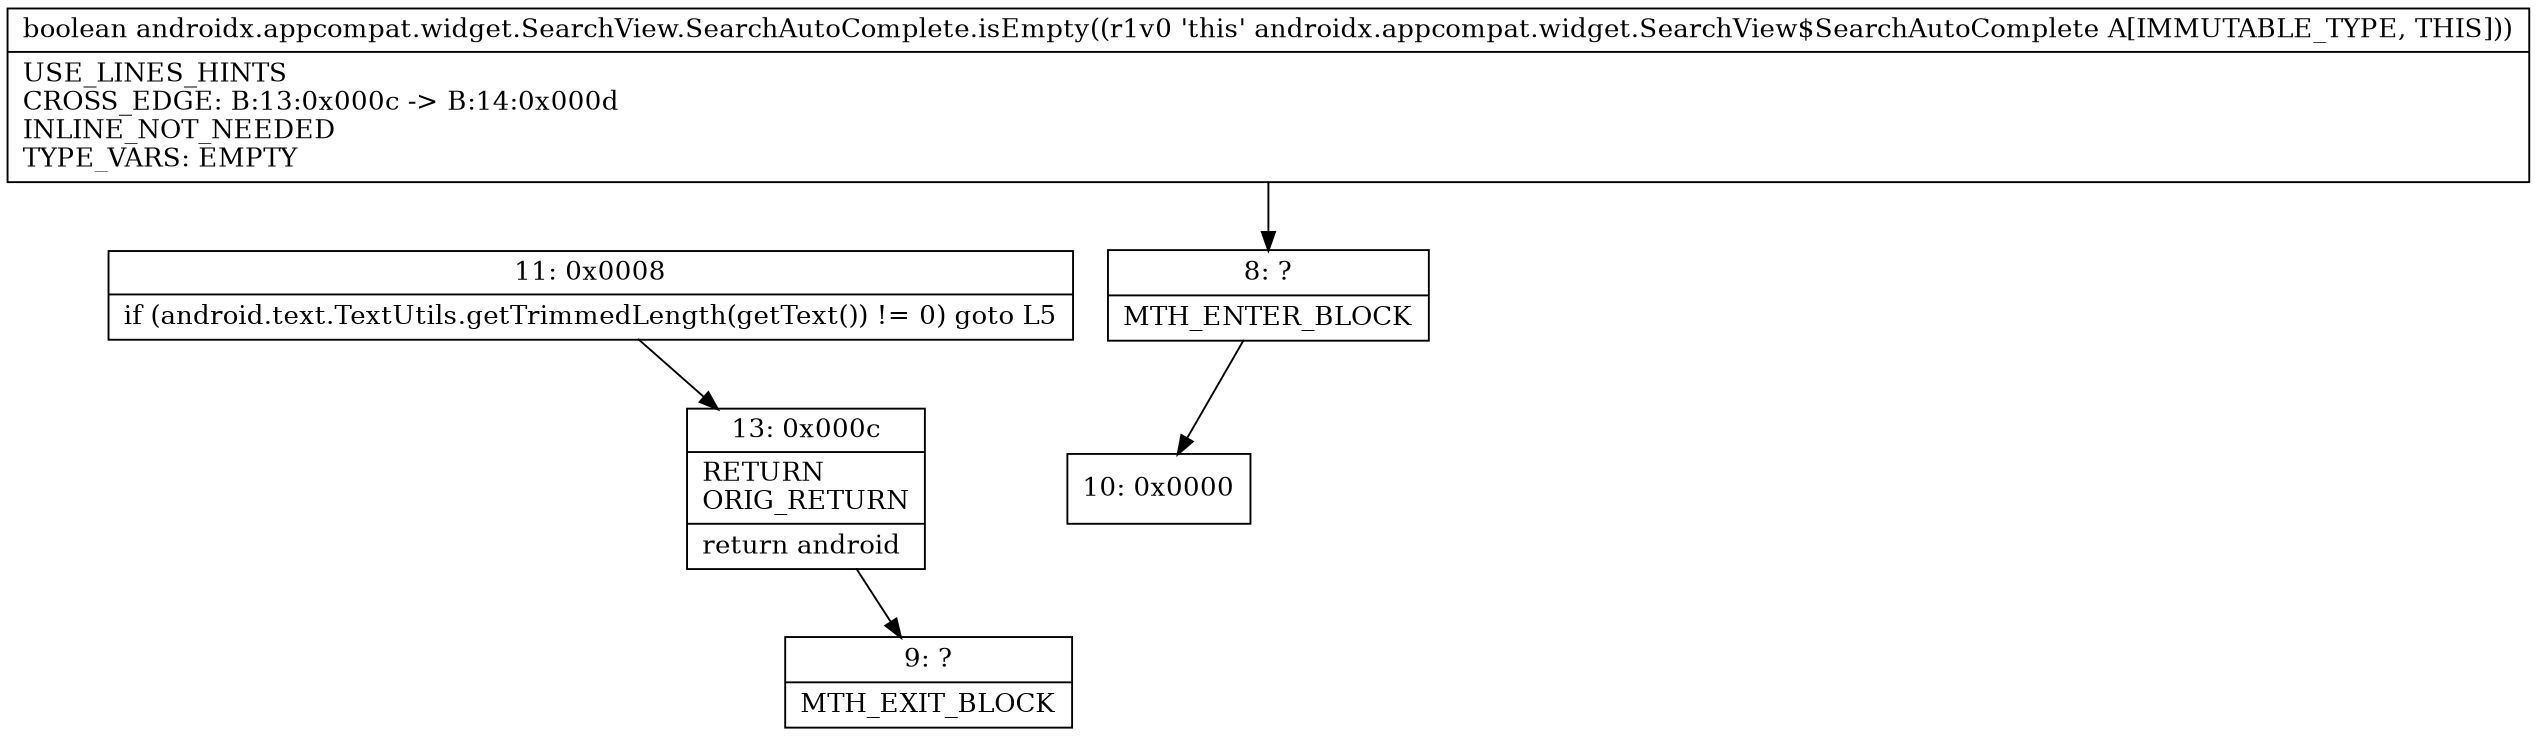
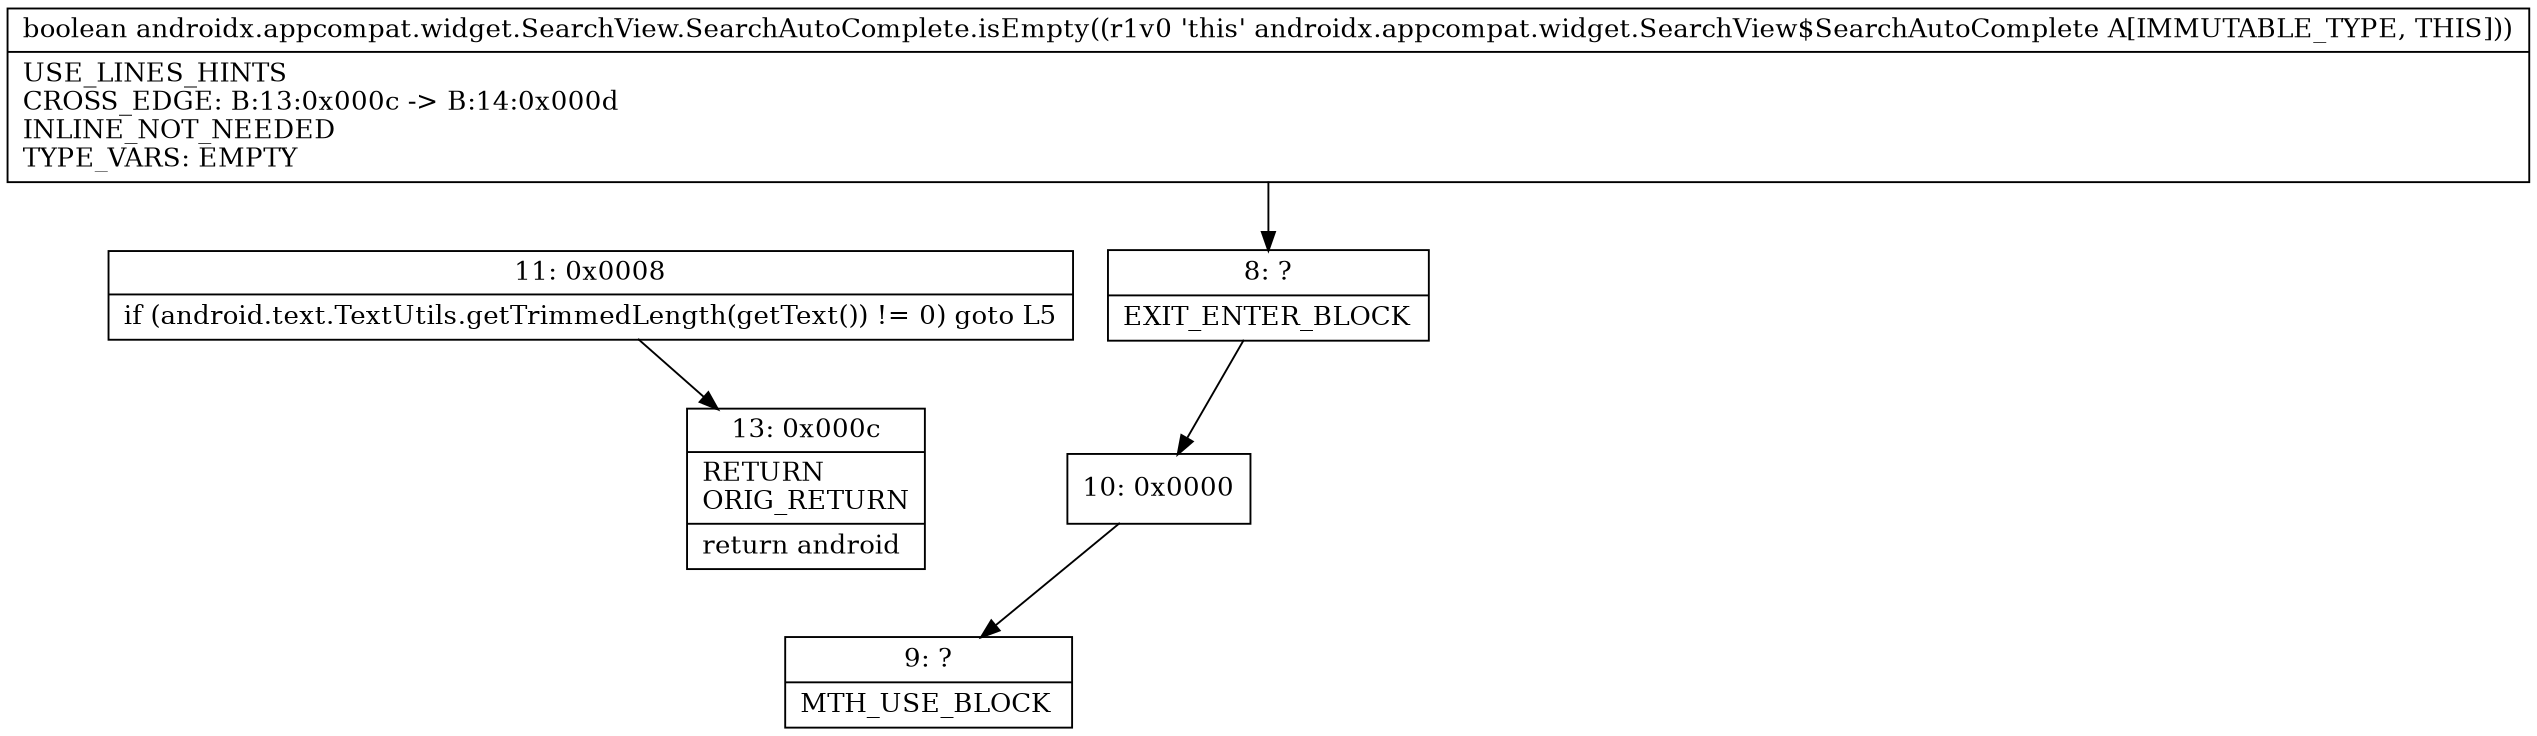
node "8: ?": text "MTH_ENTER_BLOCK" -> "EXIT_ENTER_BLOCK"
edge "13: 0x000c" -> "9: ?": now "10: 0x0000" -> "9: ?"
node "9: ?": text "MTH_EXIT_BLOCK" -> "MTH_USE_BLOCK"
